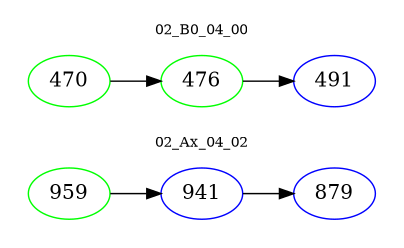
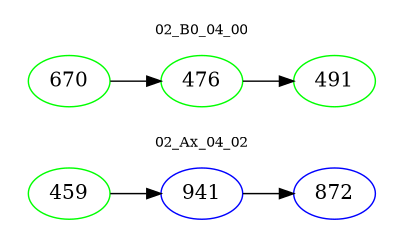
node "470": label "470" -> "670"
node "491": color blue -> green
node "959": label "959" -> "459"
node "879": label "879" -> "872"
